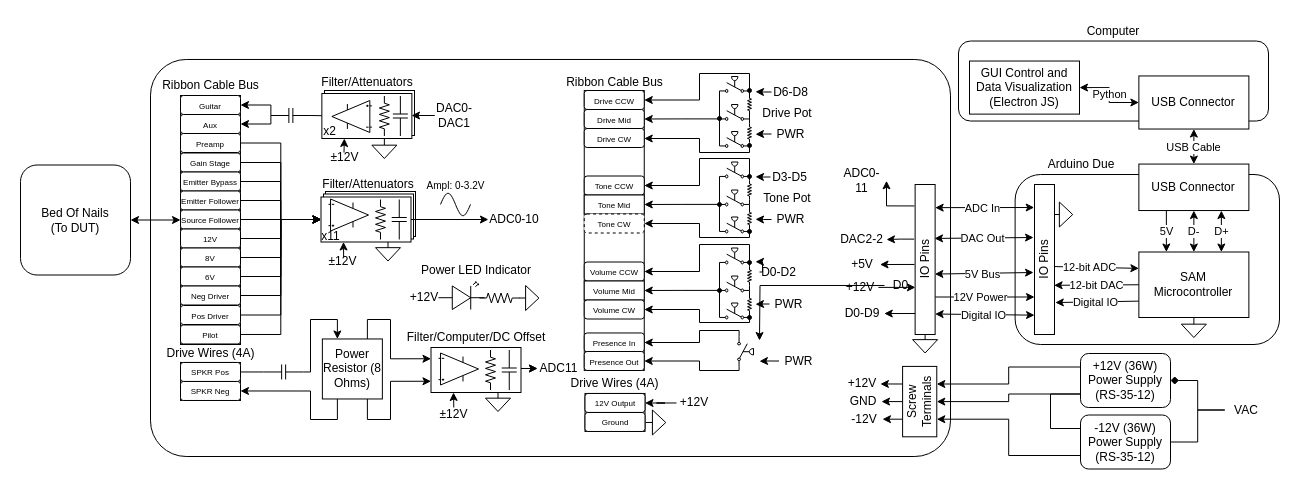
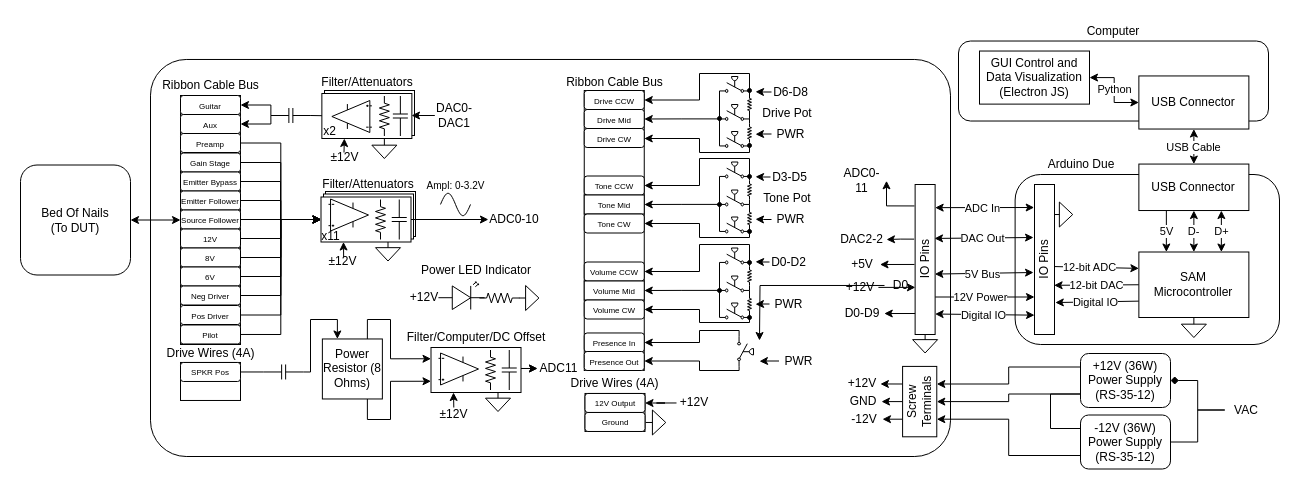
node "GUI Control and Data Visualization (Electron JS)": moved (1025, 88) -> (1035, 78)
node "Tone CW": style dashed -> solid
node "D0-D2": moved (779, 272) -> (789, 262)
node "SPKR Neg": removed
edge "Power Resistor (8 Ohms)" -> "SPKR Neg": removed
